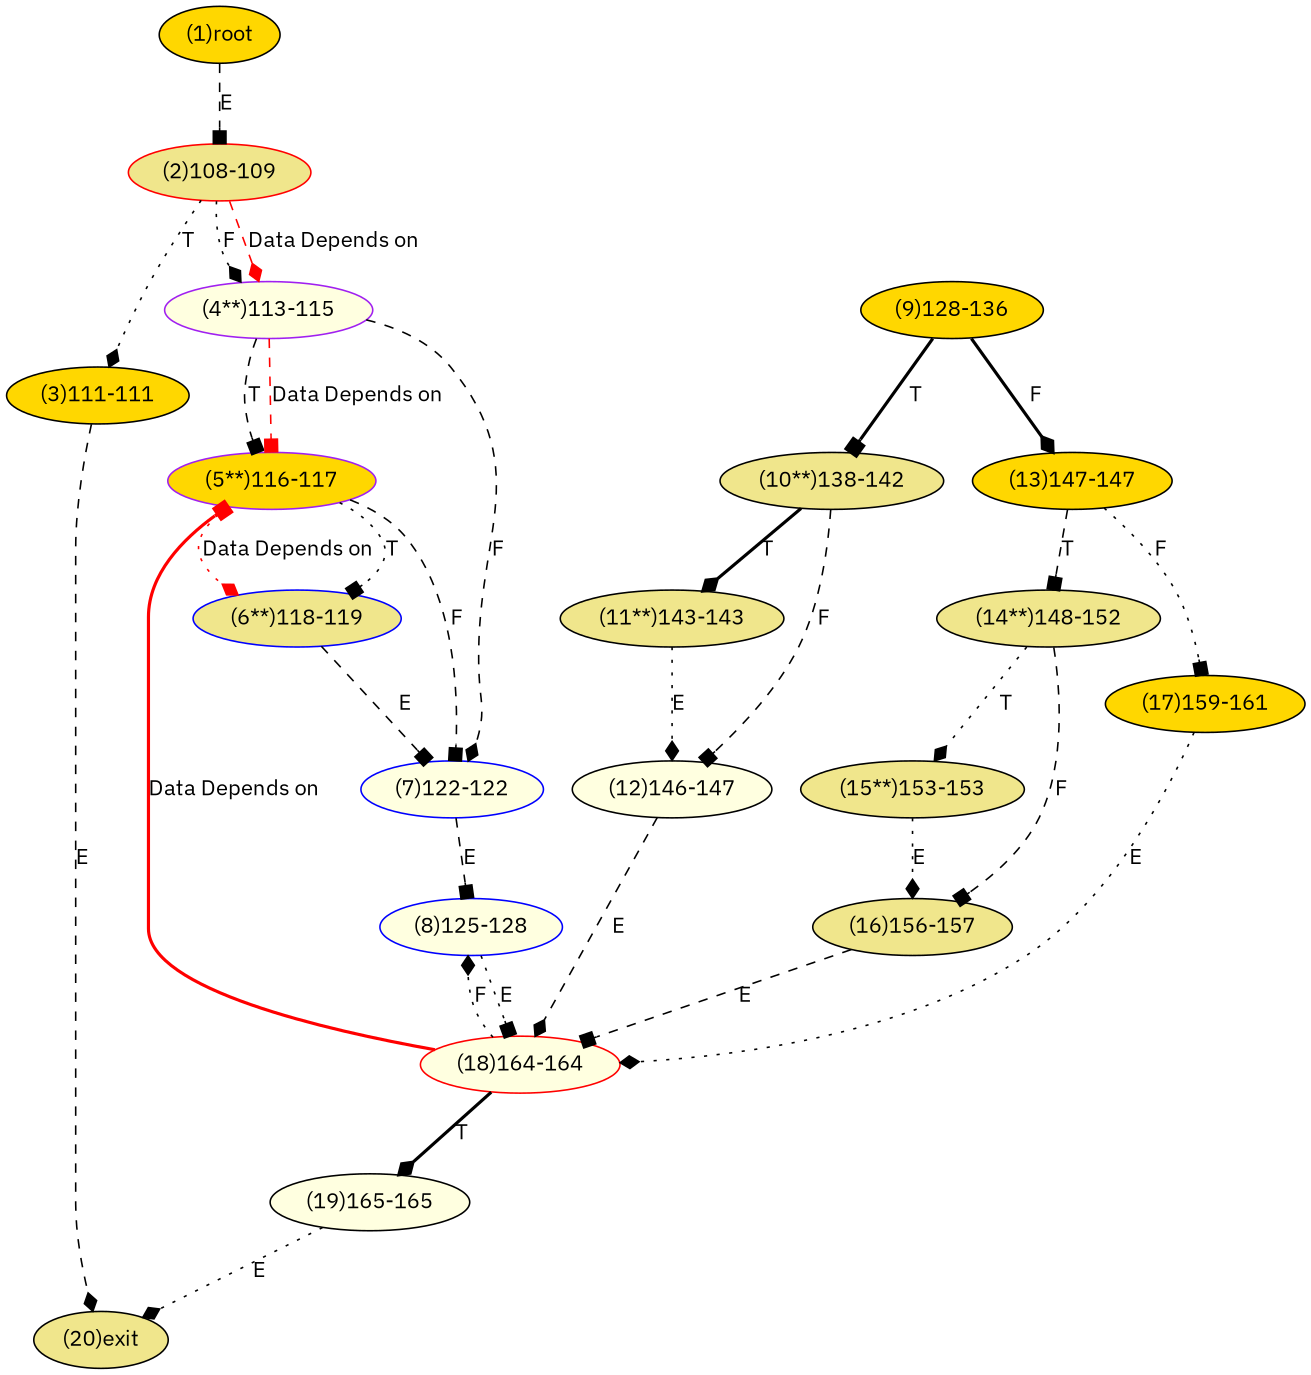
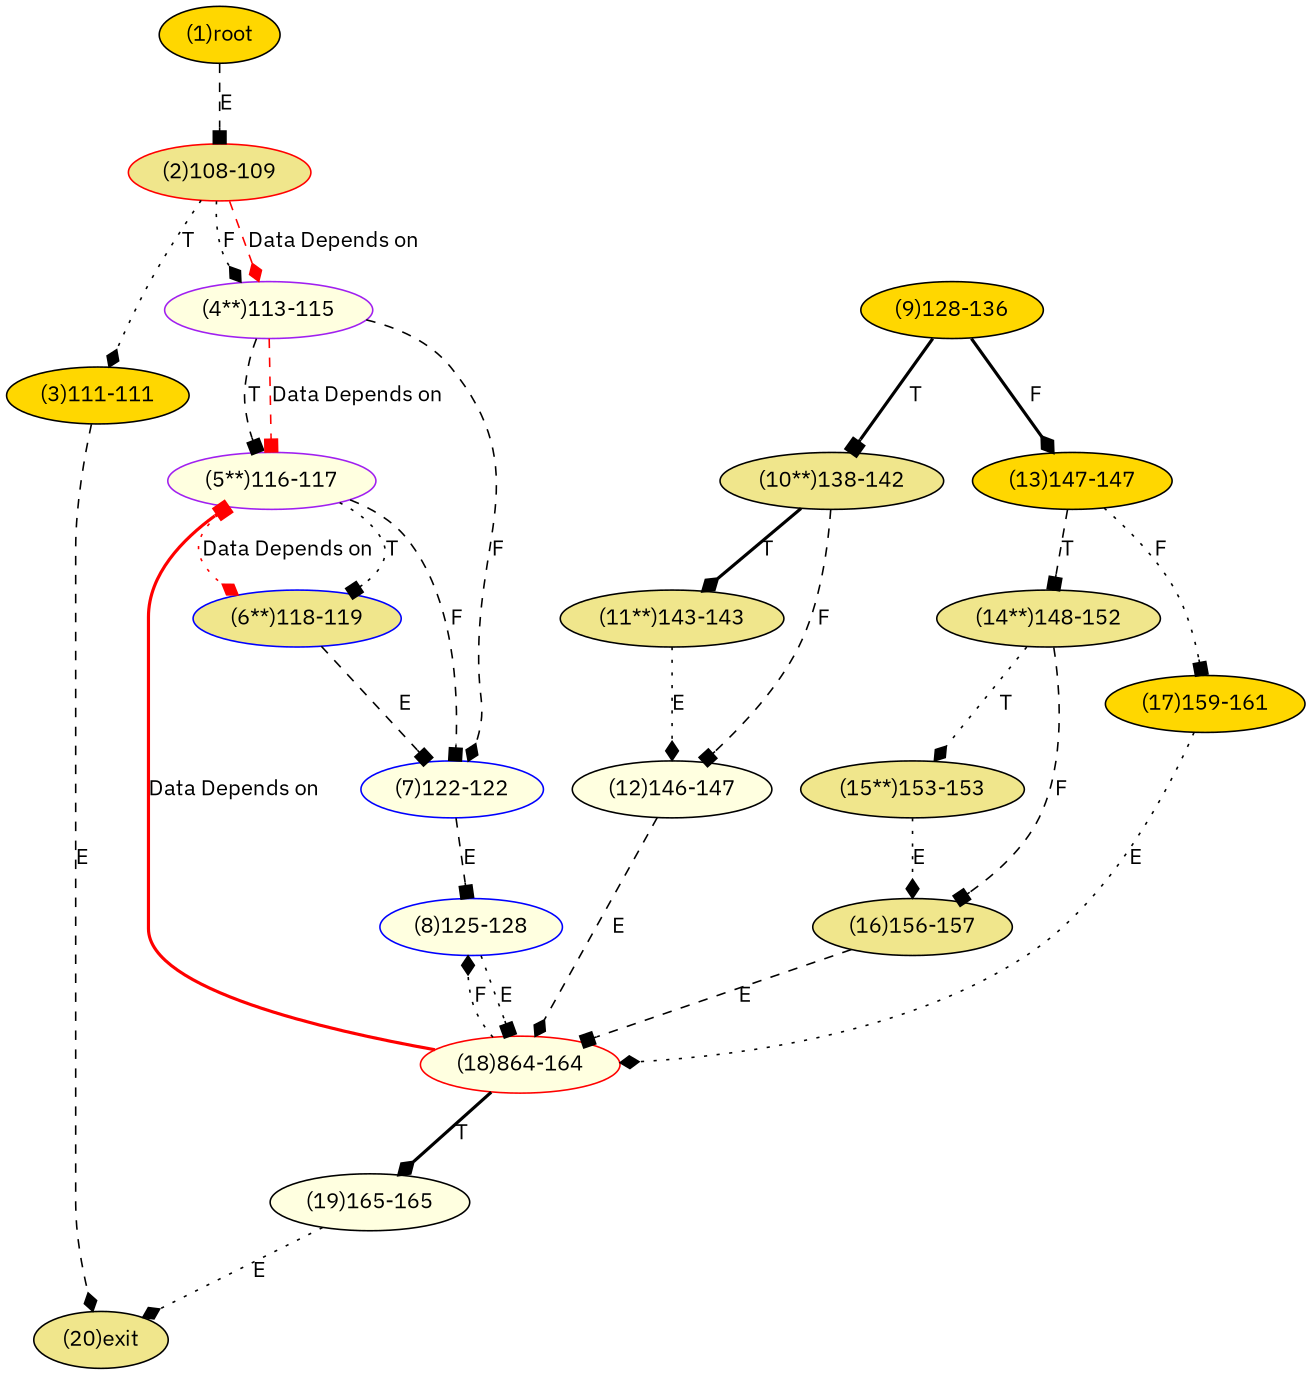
node "(5**)116-117": fillcolor gold -> lightyellow
node "(18)164-164": label "(18)164-164" -> "(18)864-164"
